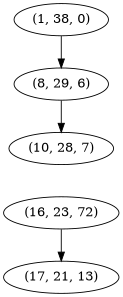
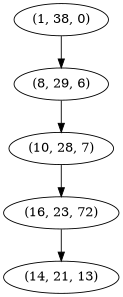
edge "(10, 28, 7)" -> "(16, 23, 72)": added
node "(17, 21, 13)": label "(17, 21, 13)" -> "(14, 21, 13)"
